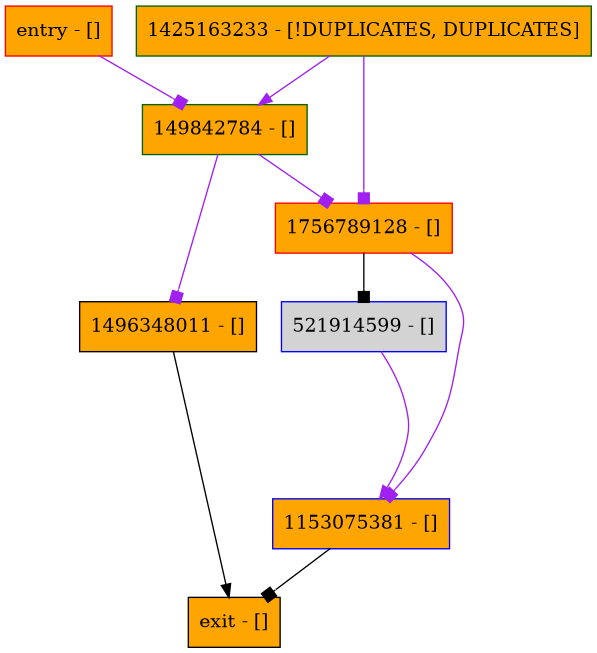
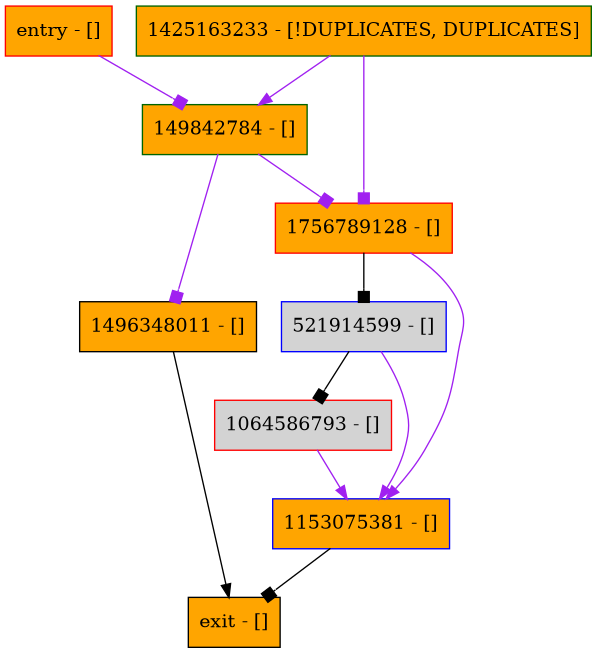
edge "1756789128 - []" -> "1153075381 - []": arrowhead box -> normal
node "1064586793 - []": added
